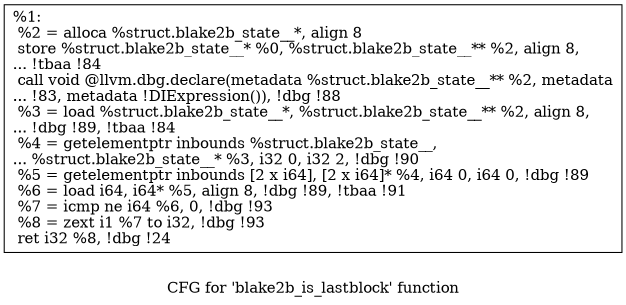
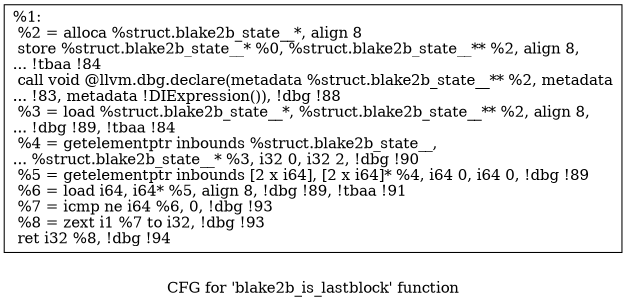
node "%1:": text "ret i32 %8, !dbg !24" -> "ret i32 %8, !dbg !94"
